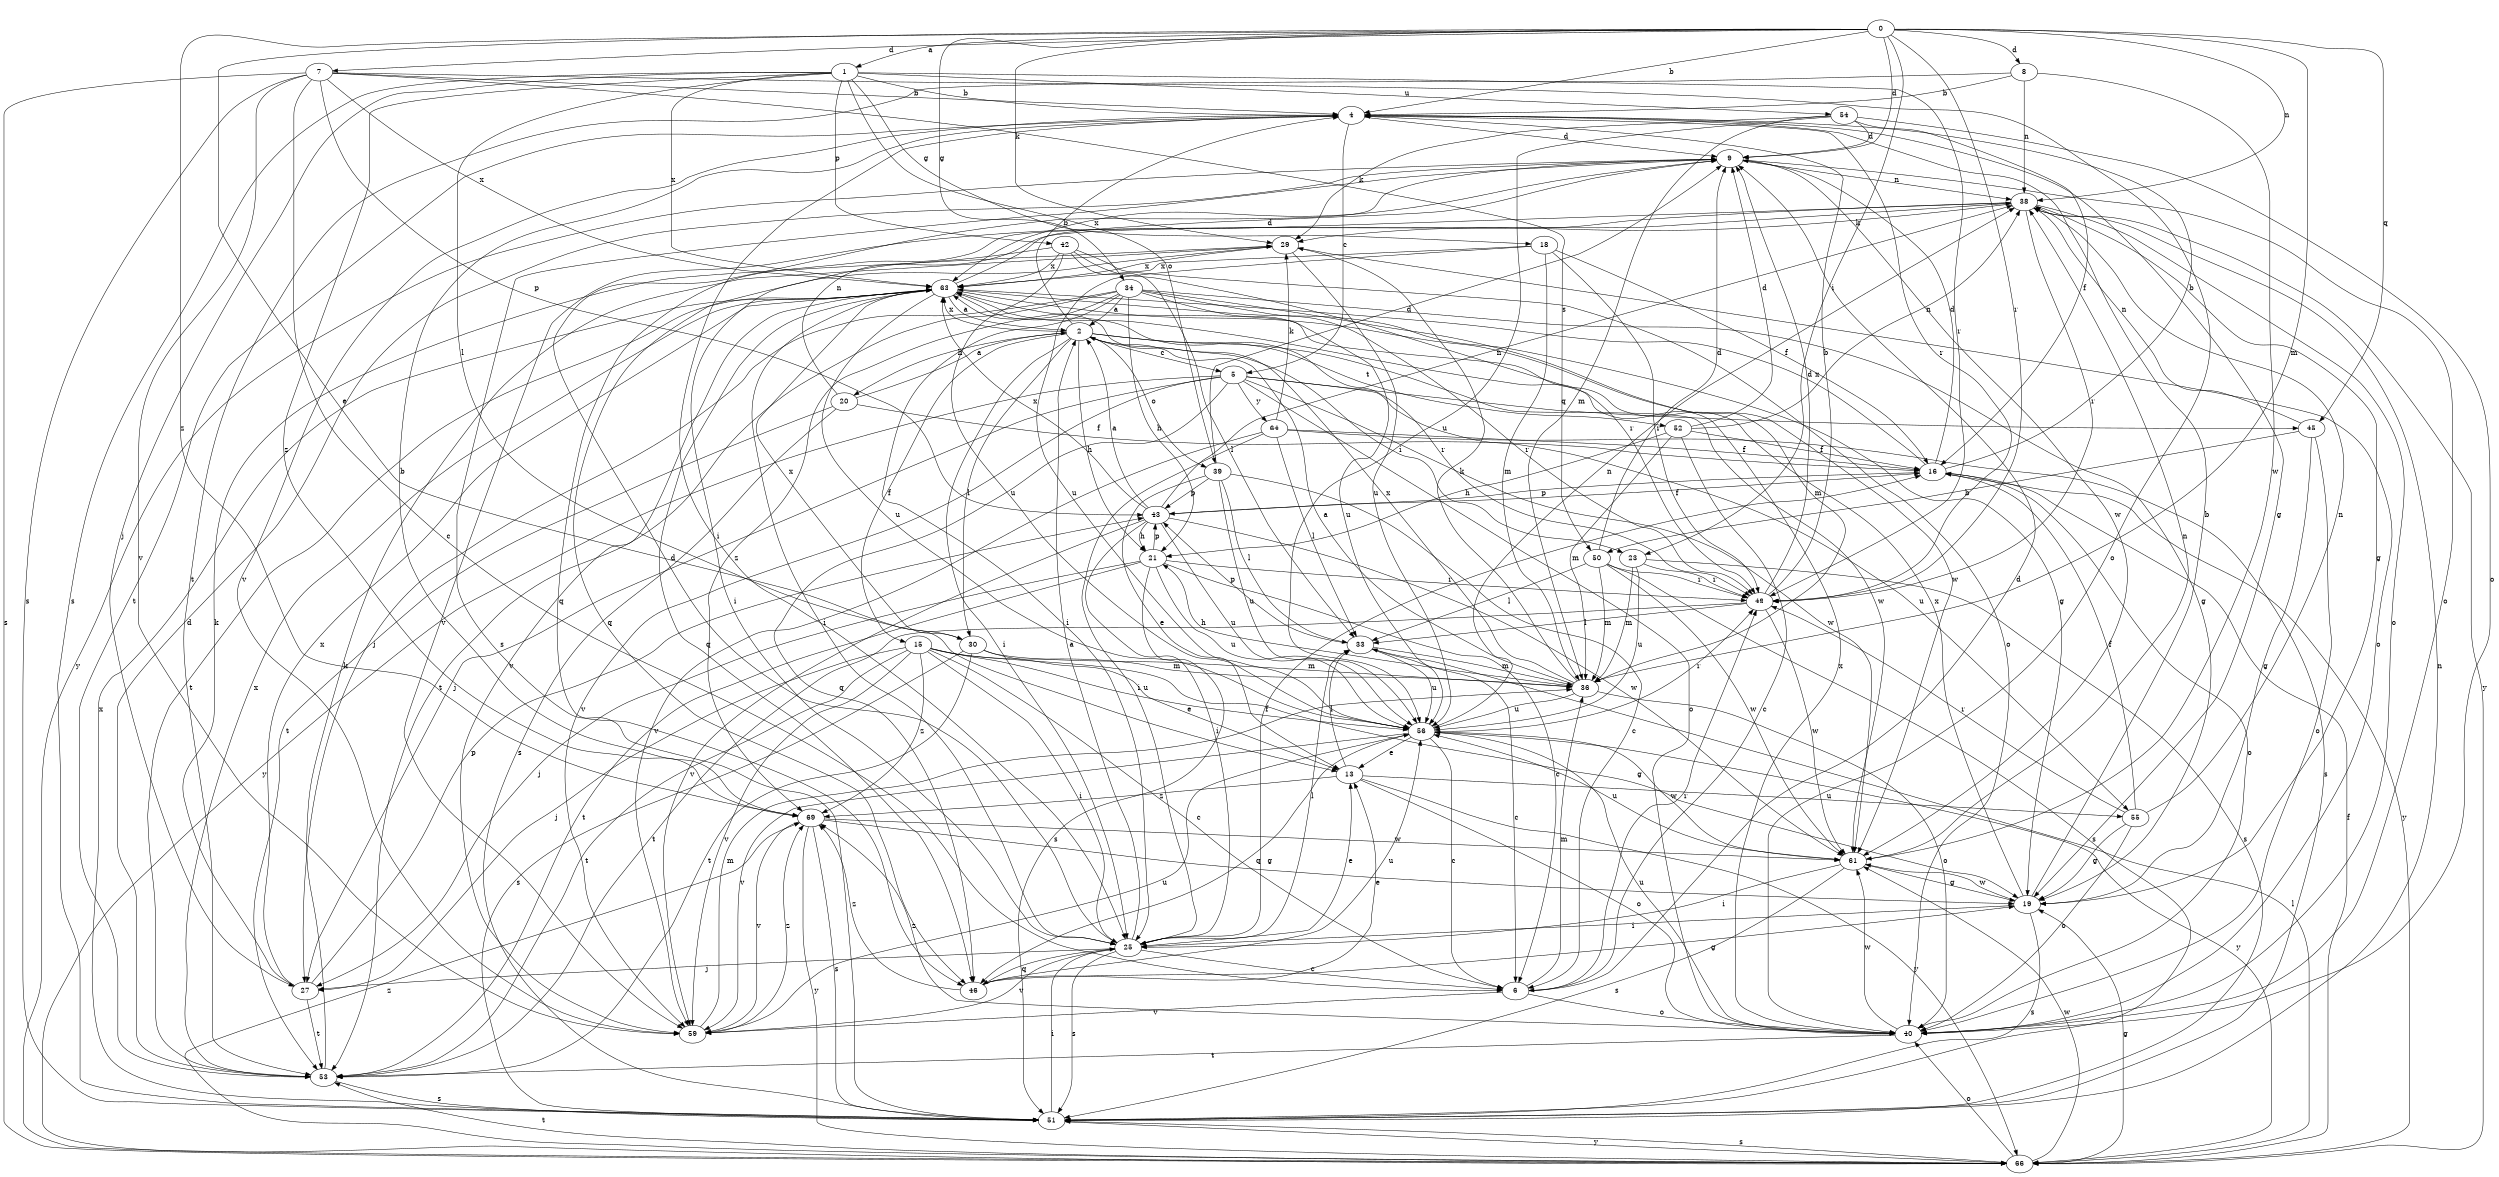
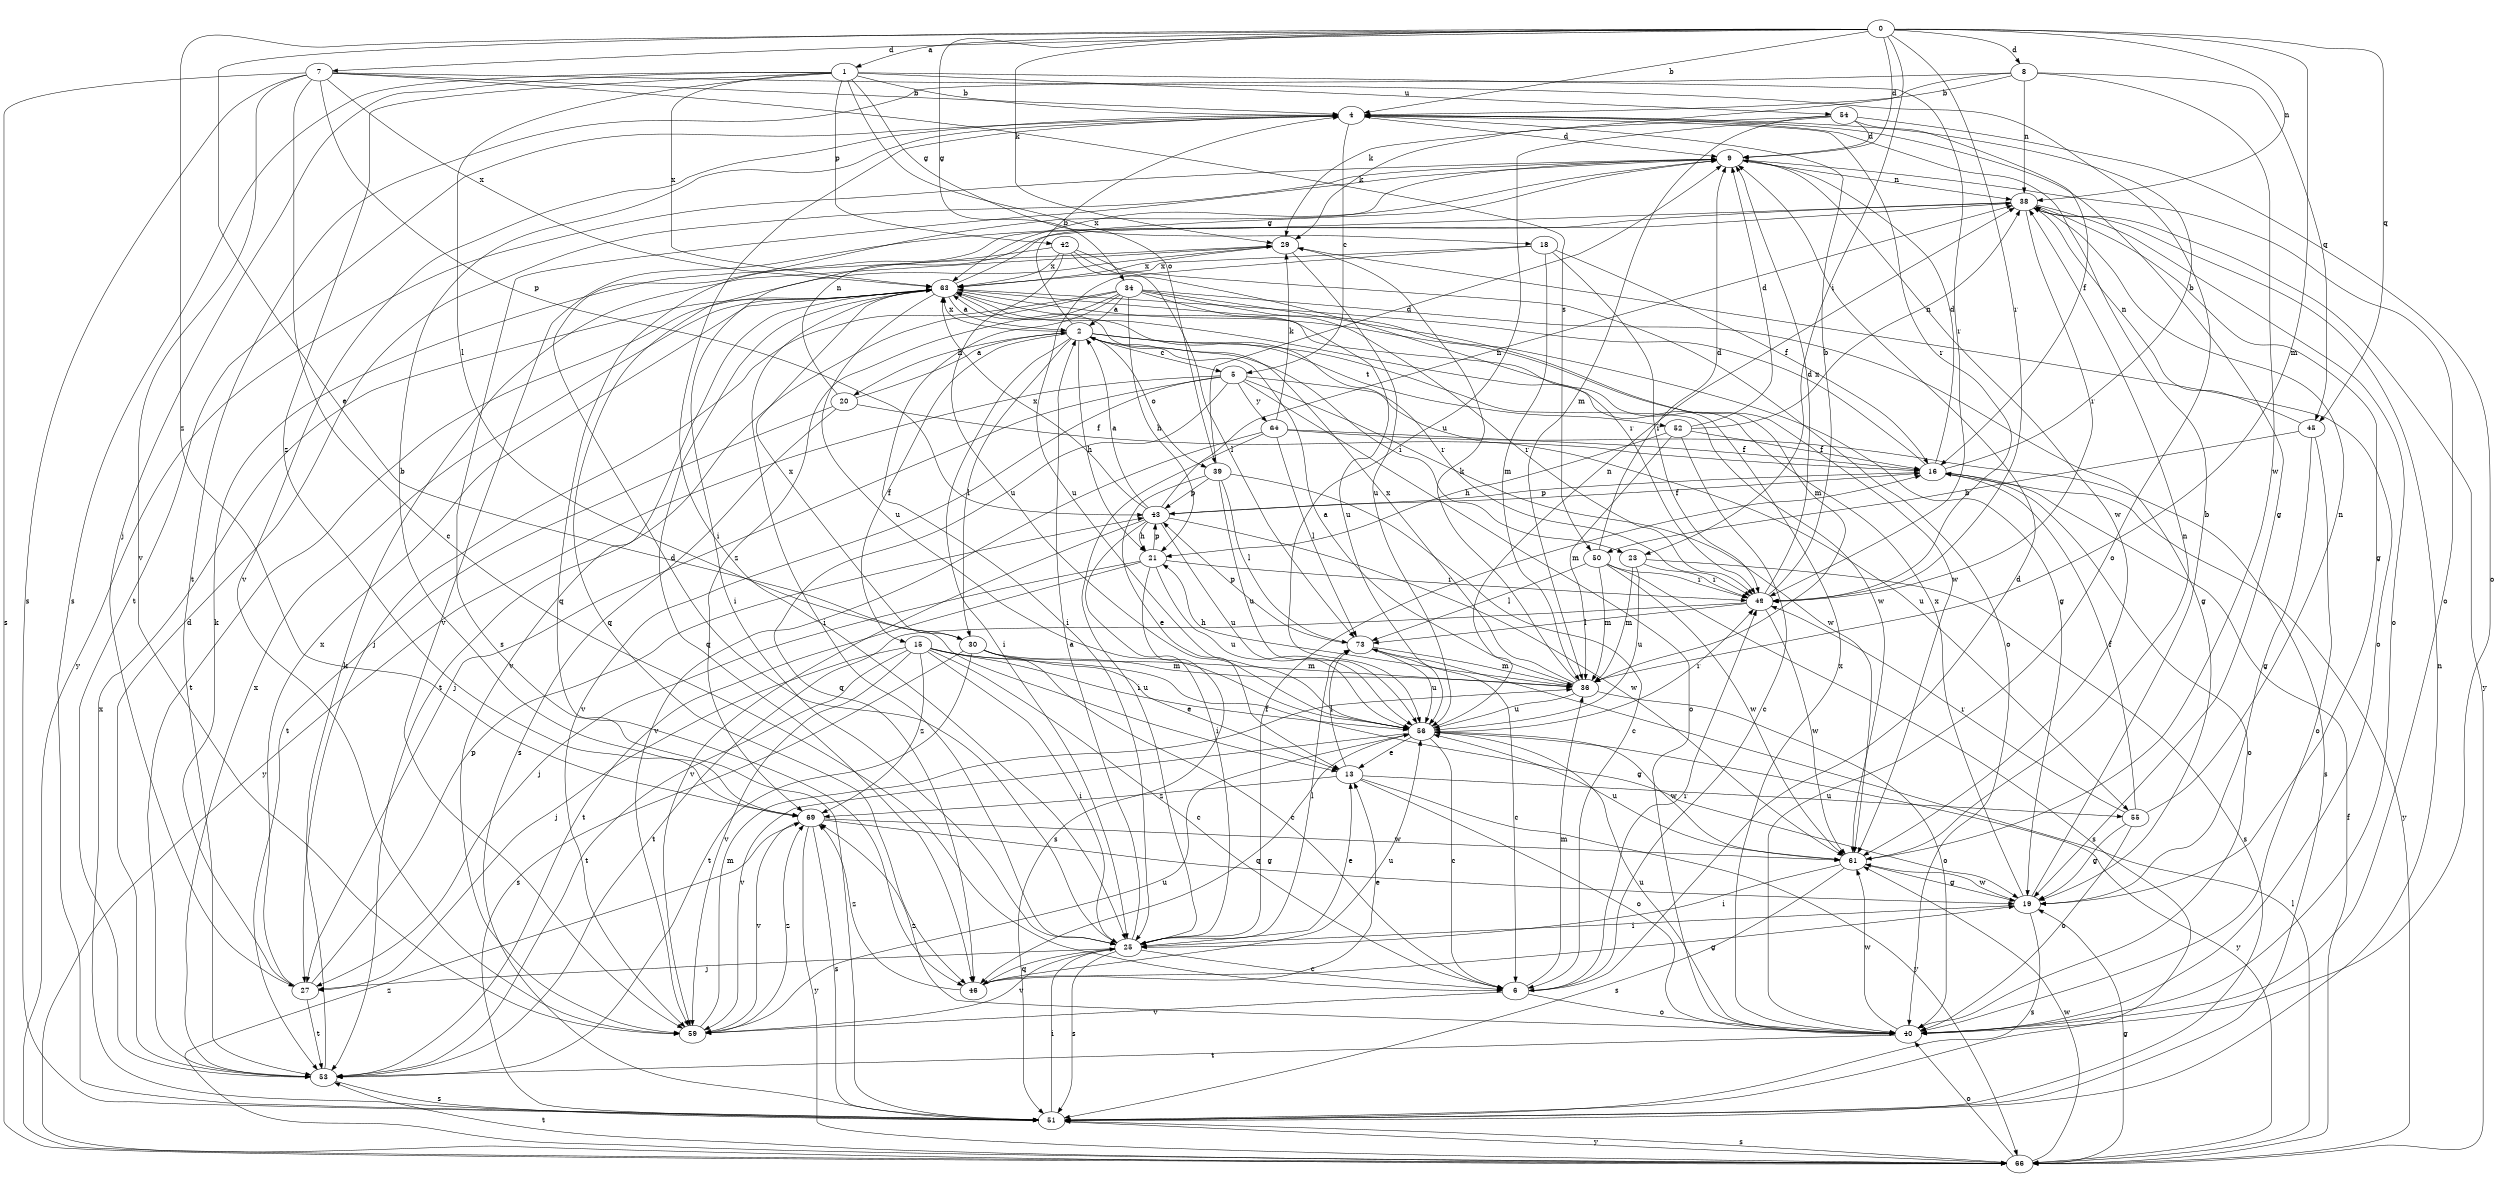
edge "63" -> "9": label "d" -> "g"
edge "38" -> "29": now "8" -> "29"
edge "5" -> "45": now "8" -> "45"
node "33": label "33" -> "73"
edge "21" -> "6": now "30" -> "6"
